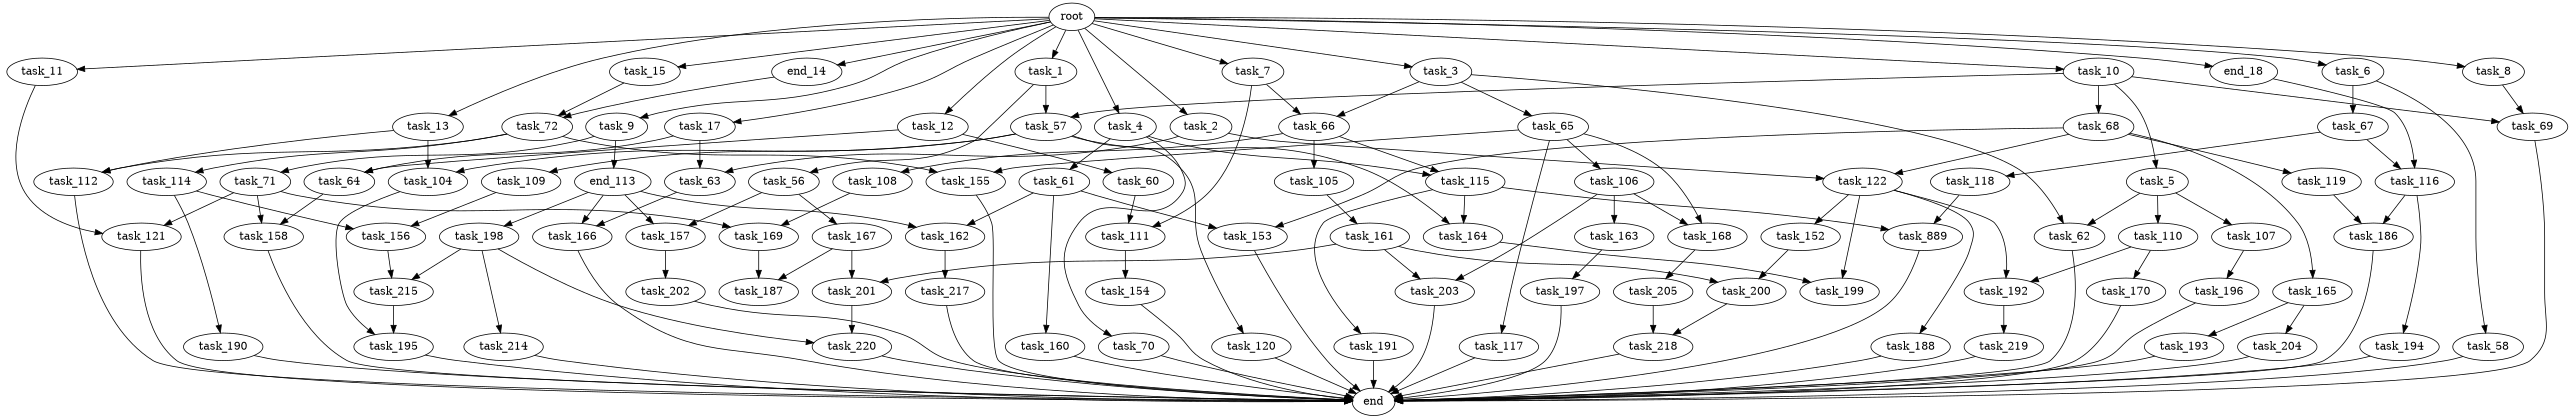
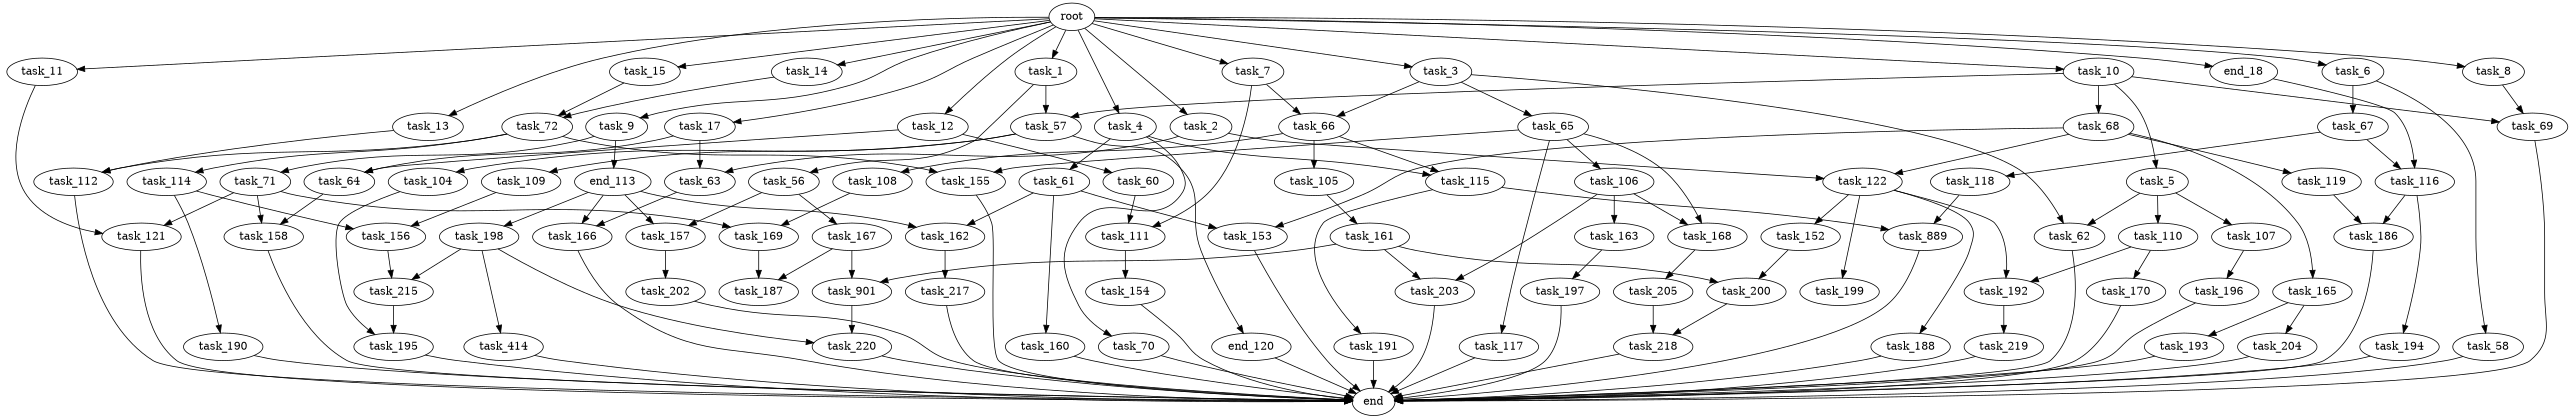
node "end_14": label "end_14" -> "task_14"
edge "task_13" -> "task_104": removed
node "task_164": removed
node "task_201": label "task_201" -> "task_901"
node "task_214": label "task_214" -> "task_414"
node "task_120": label "task_120" -> "end_120"
